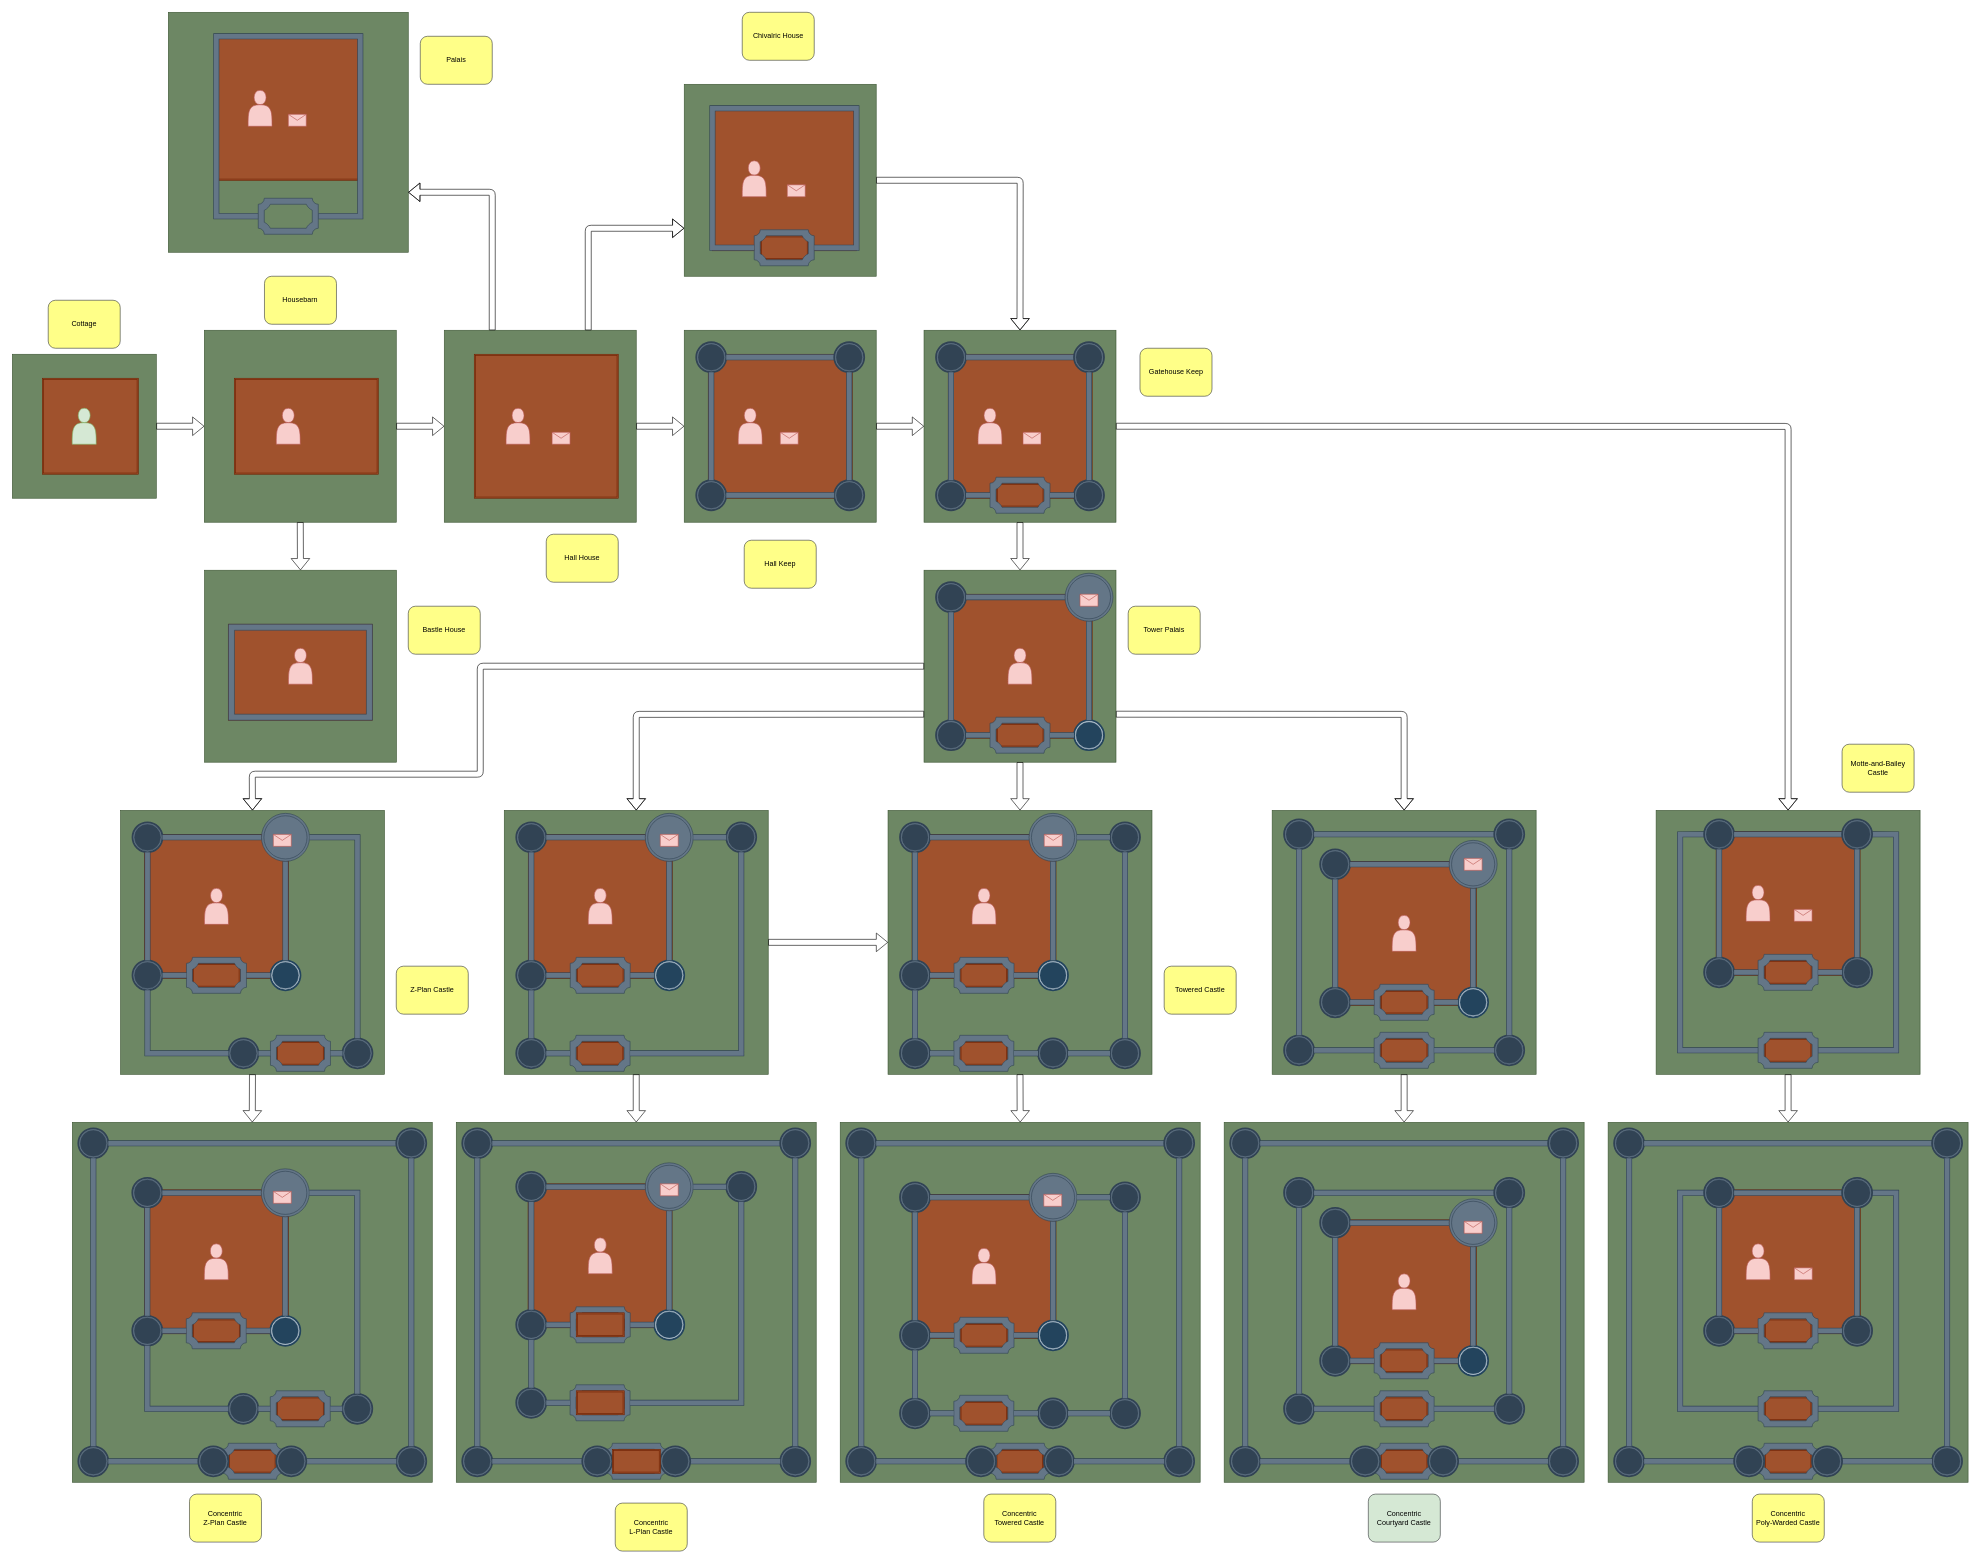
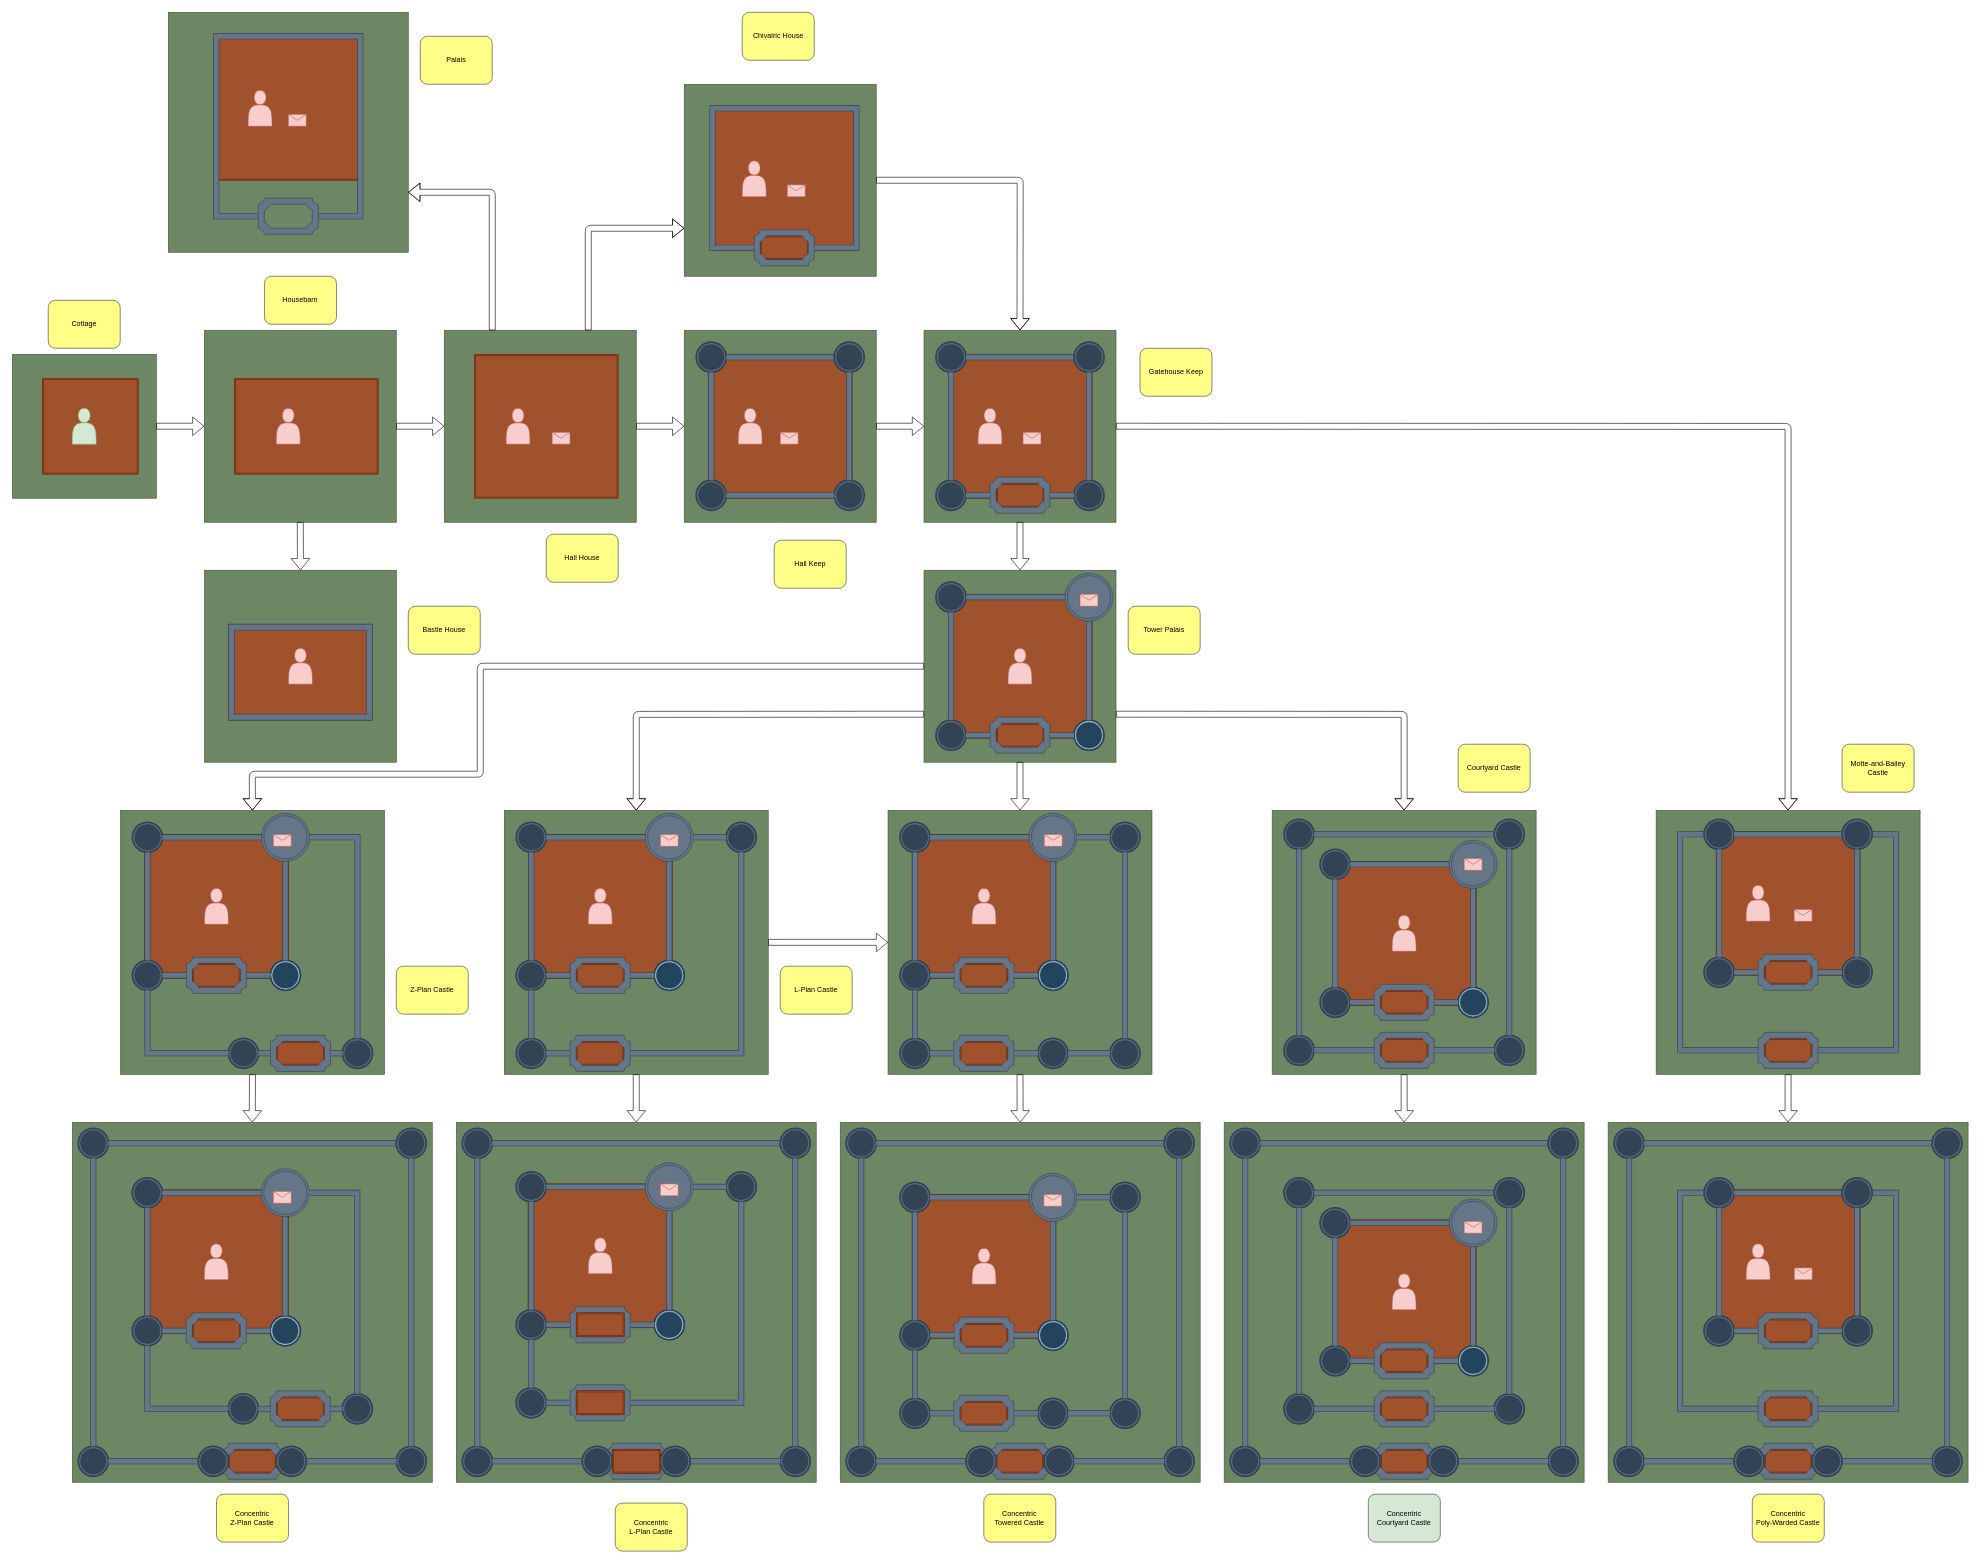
node "Hall Keep": moved (780, 564) -> (810, 564)
node "Courtyard Castle": added
node "L-Plan Castle": added
node "Towered Castle": removed
node "Concentric Z-Plan Castle": moved (225, 1518) -> (252, 1518)
